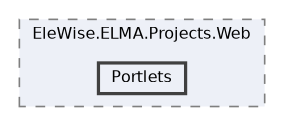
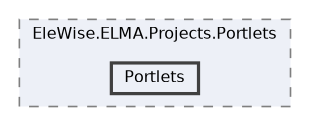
cluster "EleWise.ELMA.Projects.Web": label "EleWise.ELMA.Projects.Web" -> "EleWise.ELMA.Projects.Portlets"
